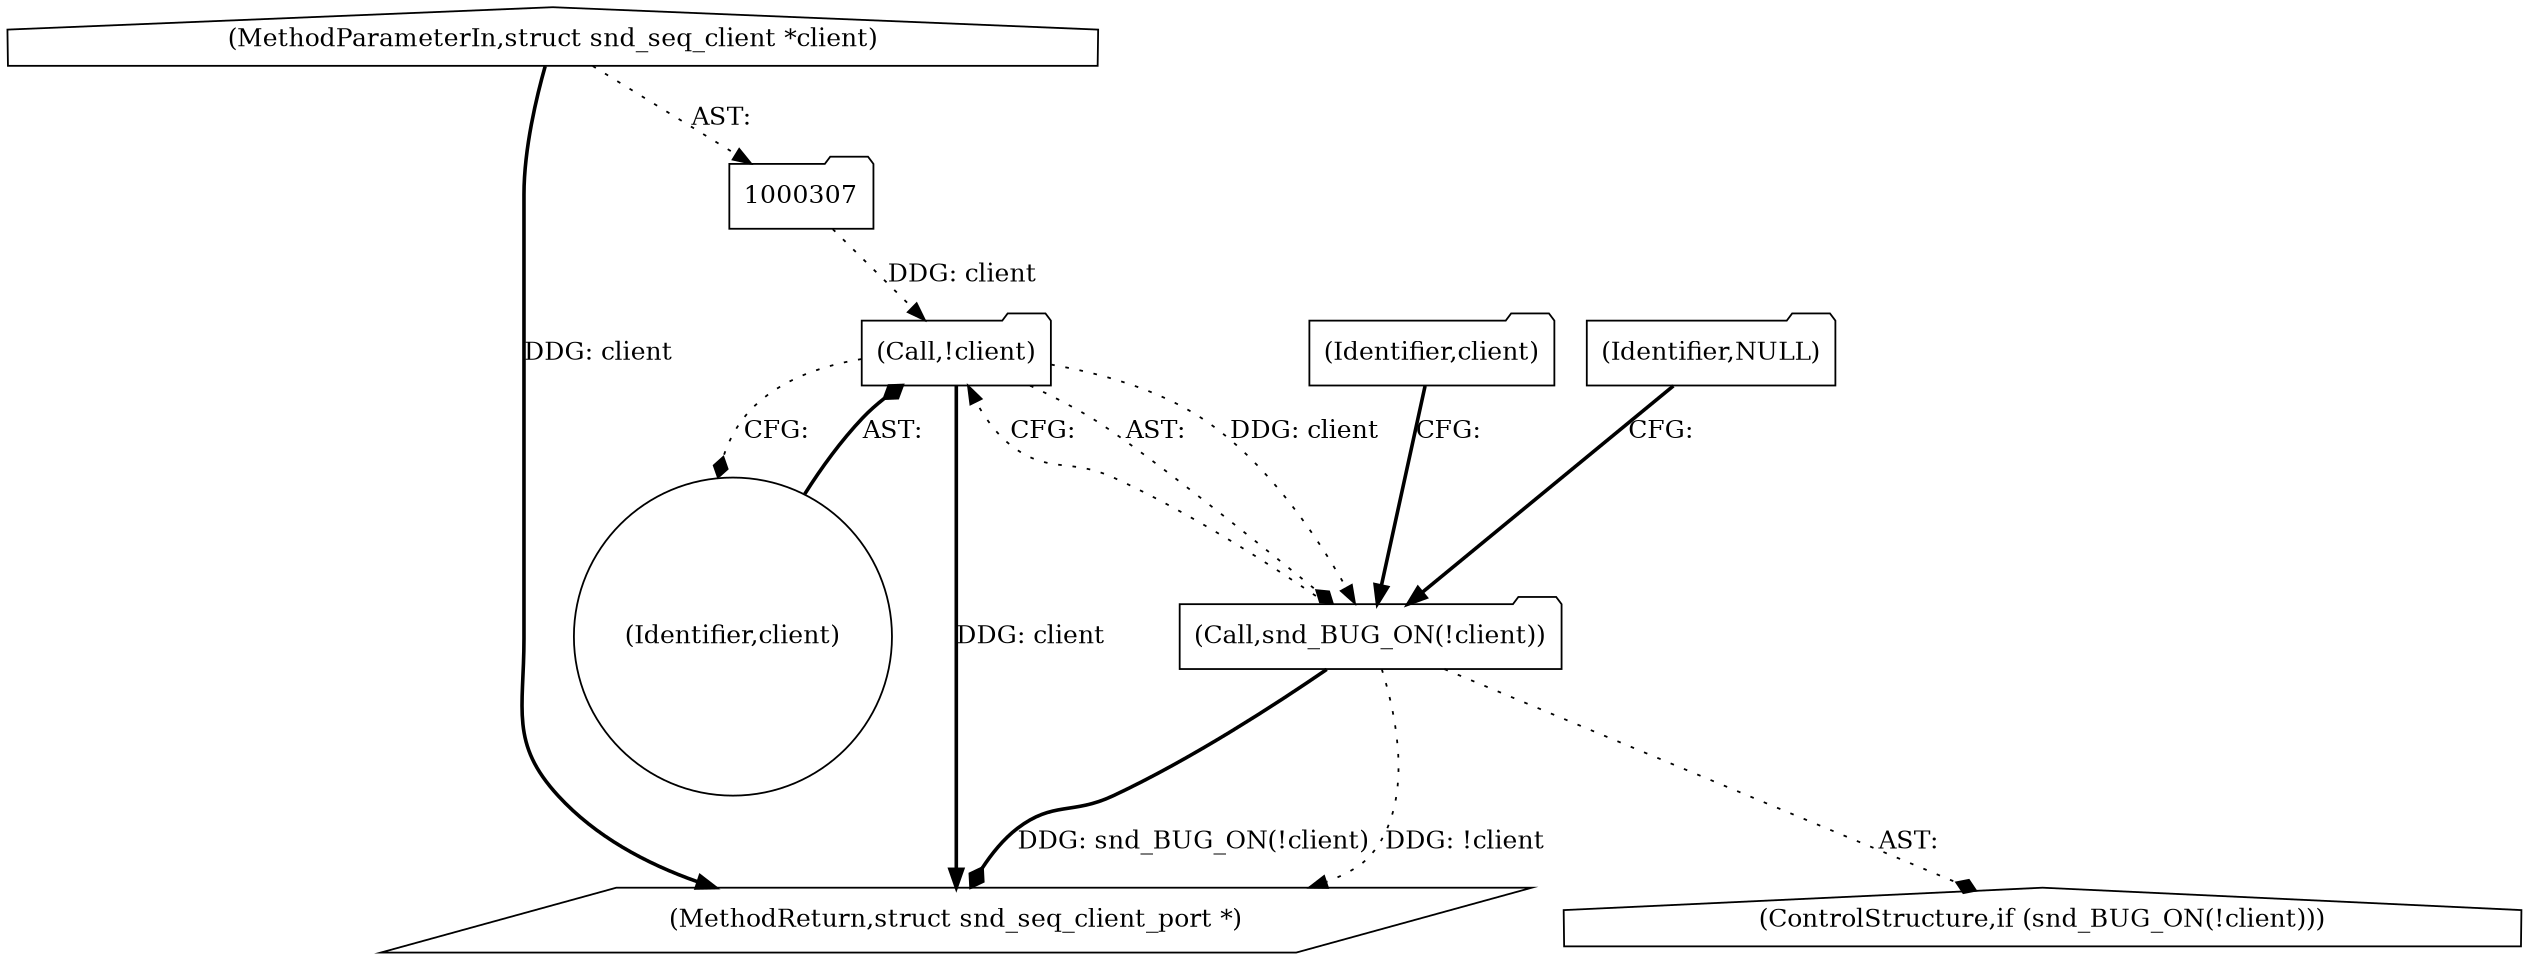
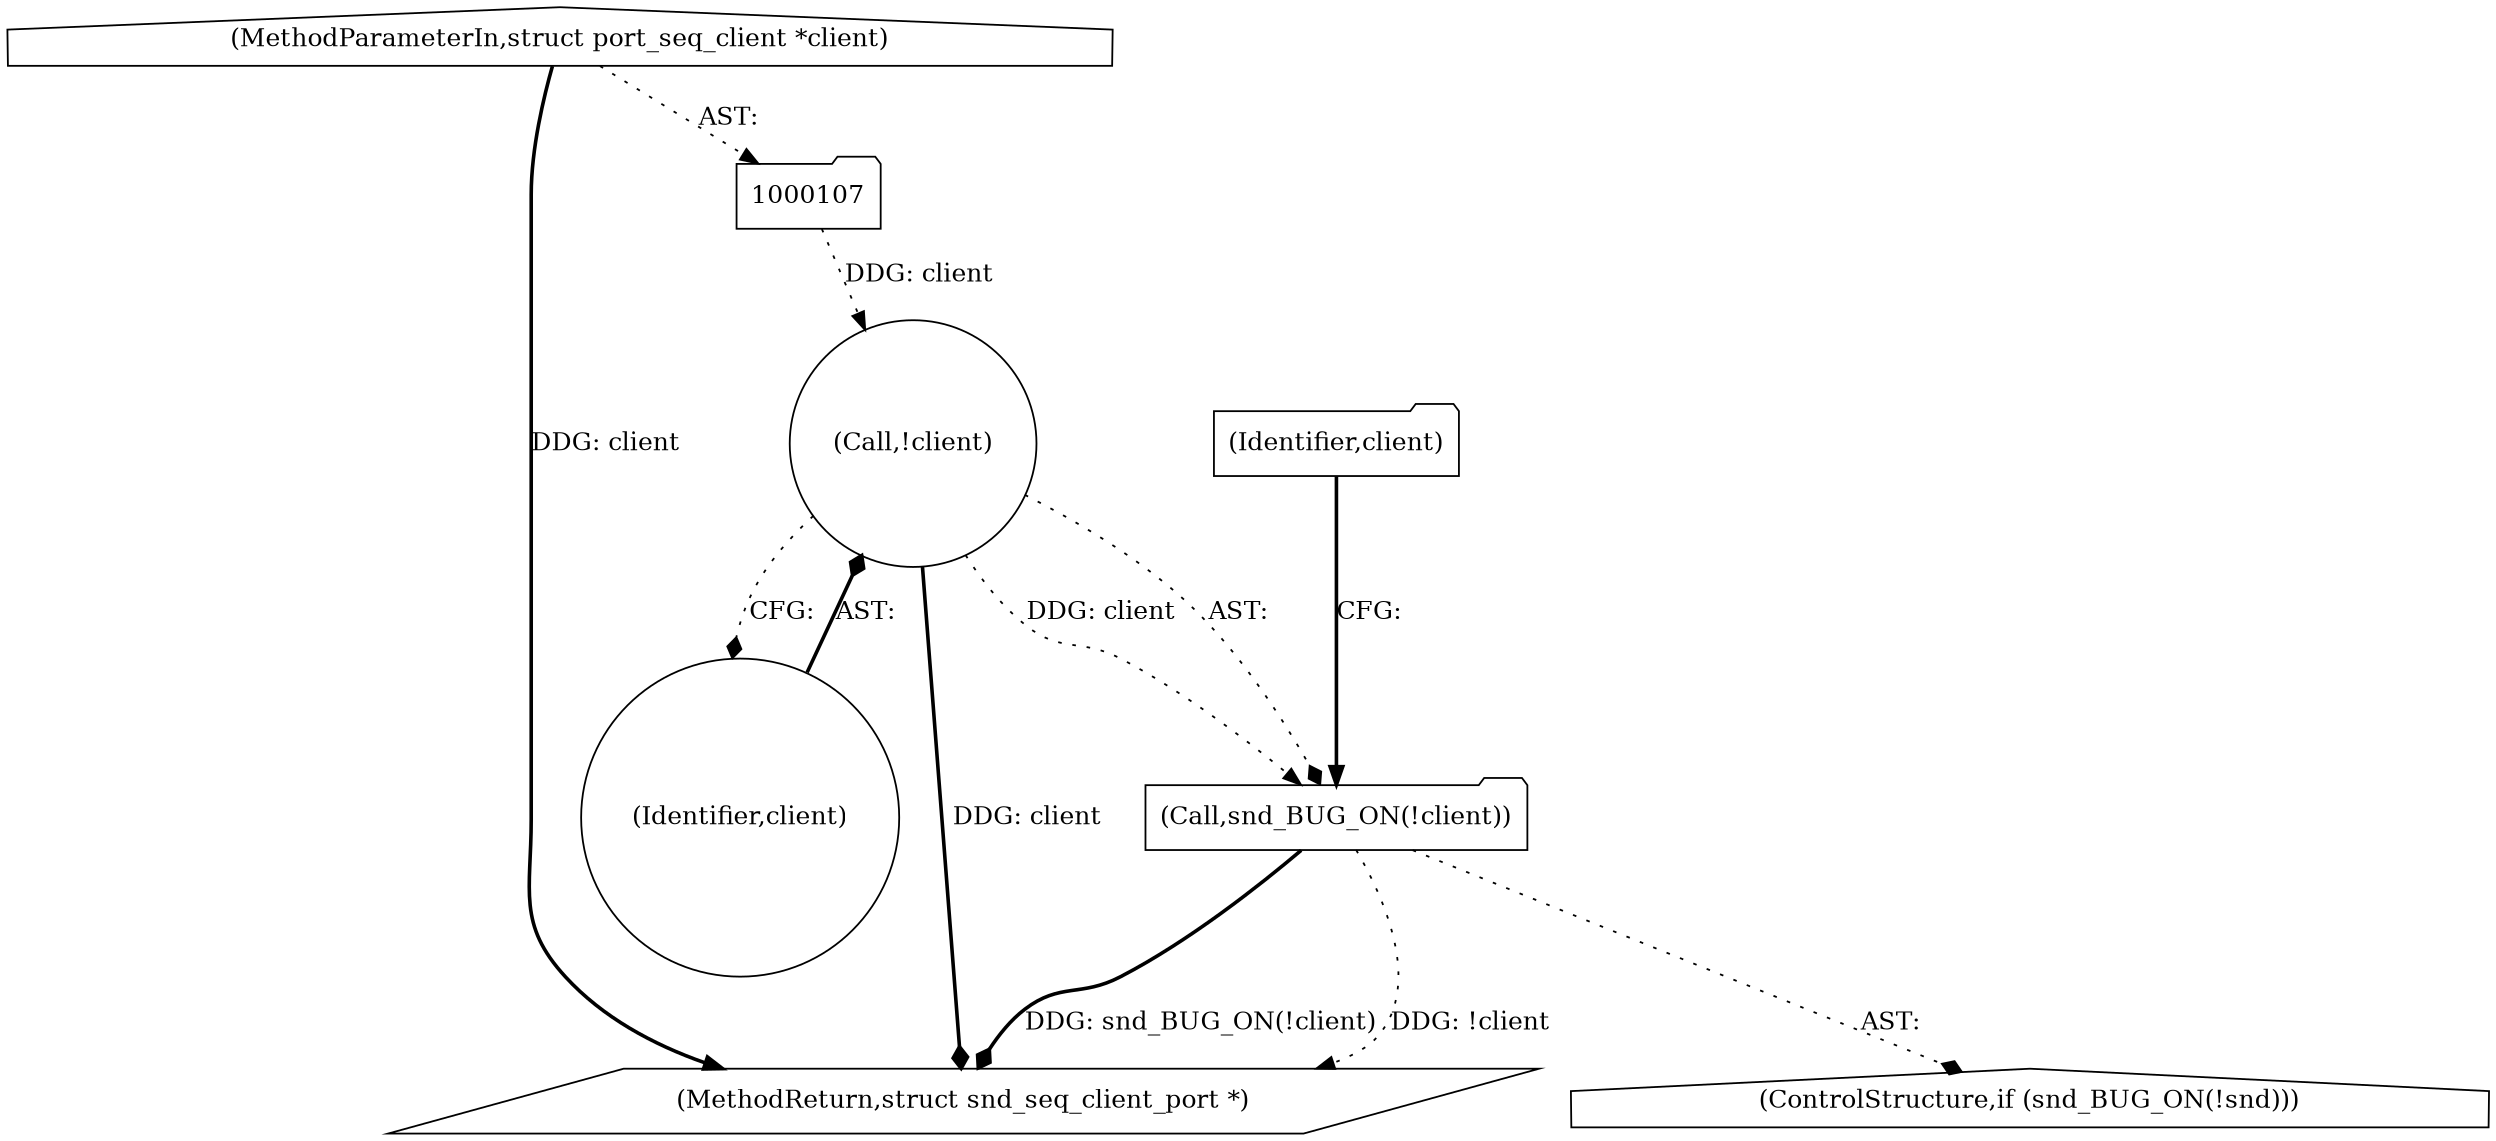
node "(MethodParameterIn,struct snd_seq_client *client)": label "(MethodParameterIn,struct snd_seq_client *client)" -> "(MethodParameterIn,struct port_seq_client *client)"
node "1000307": label "1000307" -> "1000107"
node "(Call,!client)": shape folder -> circle
node "(Identifier,NULL)": removed
edge "(Call,snd_BUG_ON(!client))" -> "(Call,!client)": removed, label "CFG:"
edge "(Call,!client)" -> "(MethodReturn,struct snd_seq_client_port *)": arrowhead normal -> diamond
node "(ControlStructure,if (snd_BUG_ON(!client)))": label "(ControlStructure,if (snd_BUG_ON(!client)))" -> "(ControlStructure,if (snd_BUG_ON(!snd)))"
